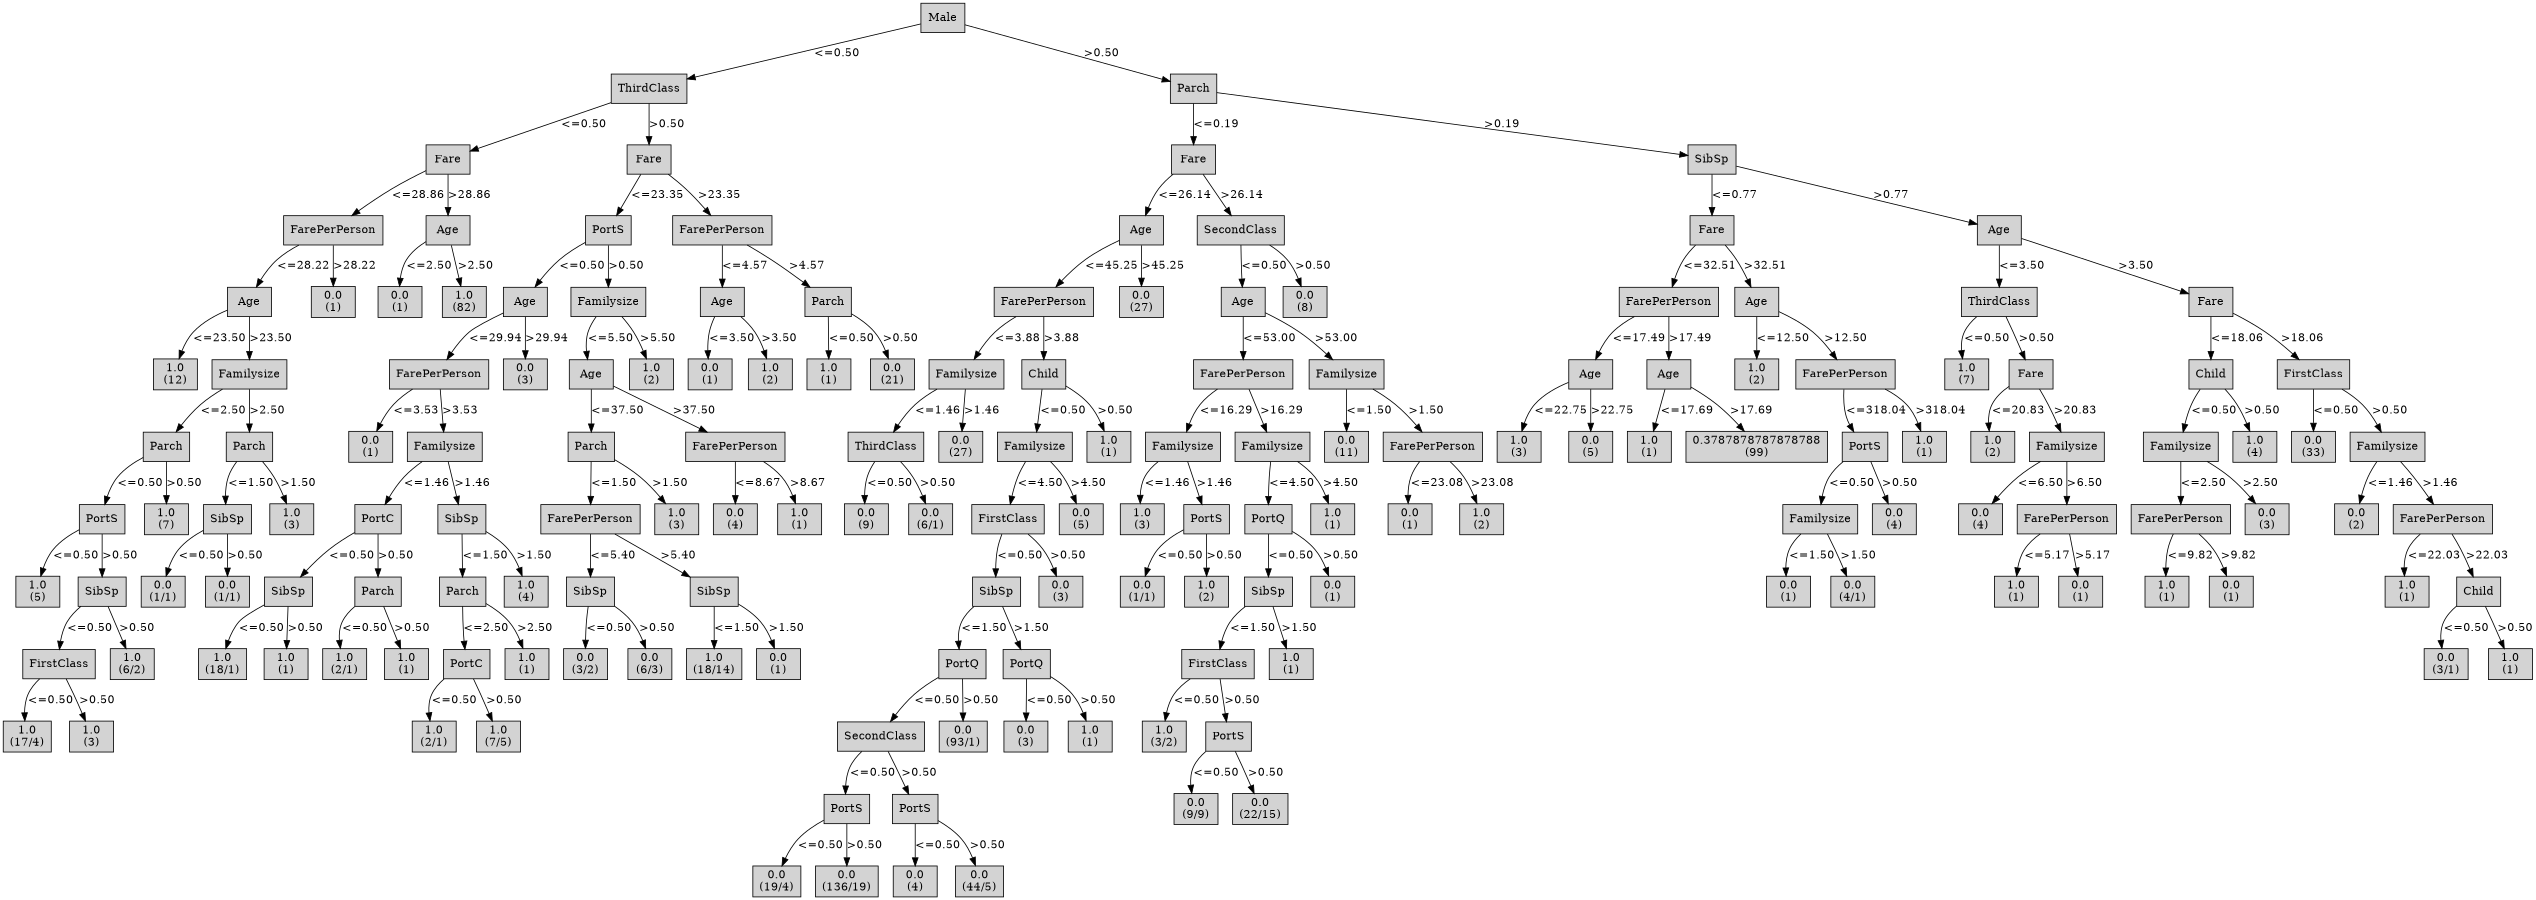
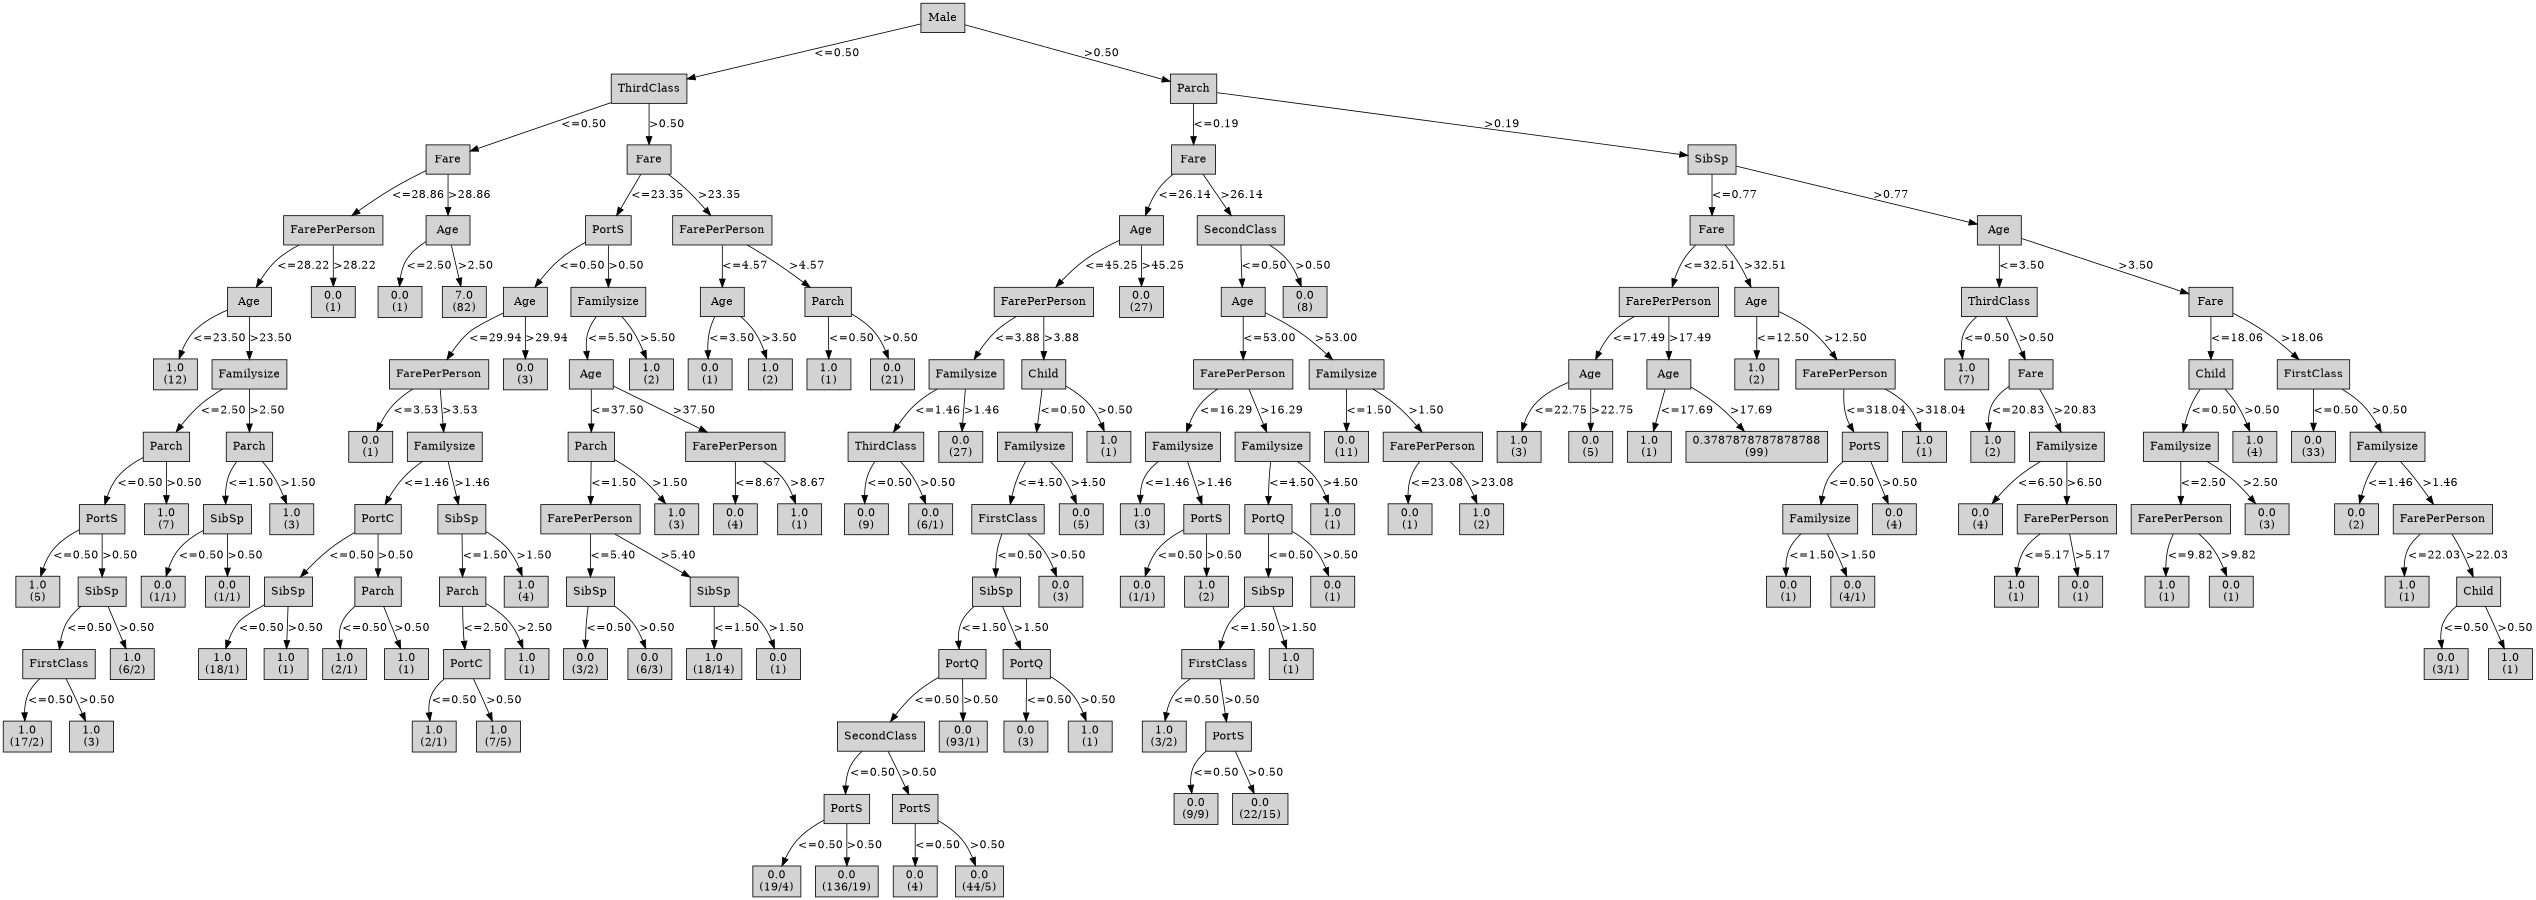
node "1.0 (82)": label "1.0 (82)" -> "7.0 (82)"
node "1.0 (17/4)": label "1.0 (17/4)" -> "1.0 (17/2)"
